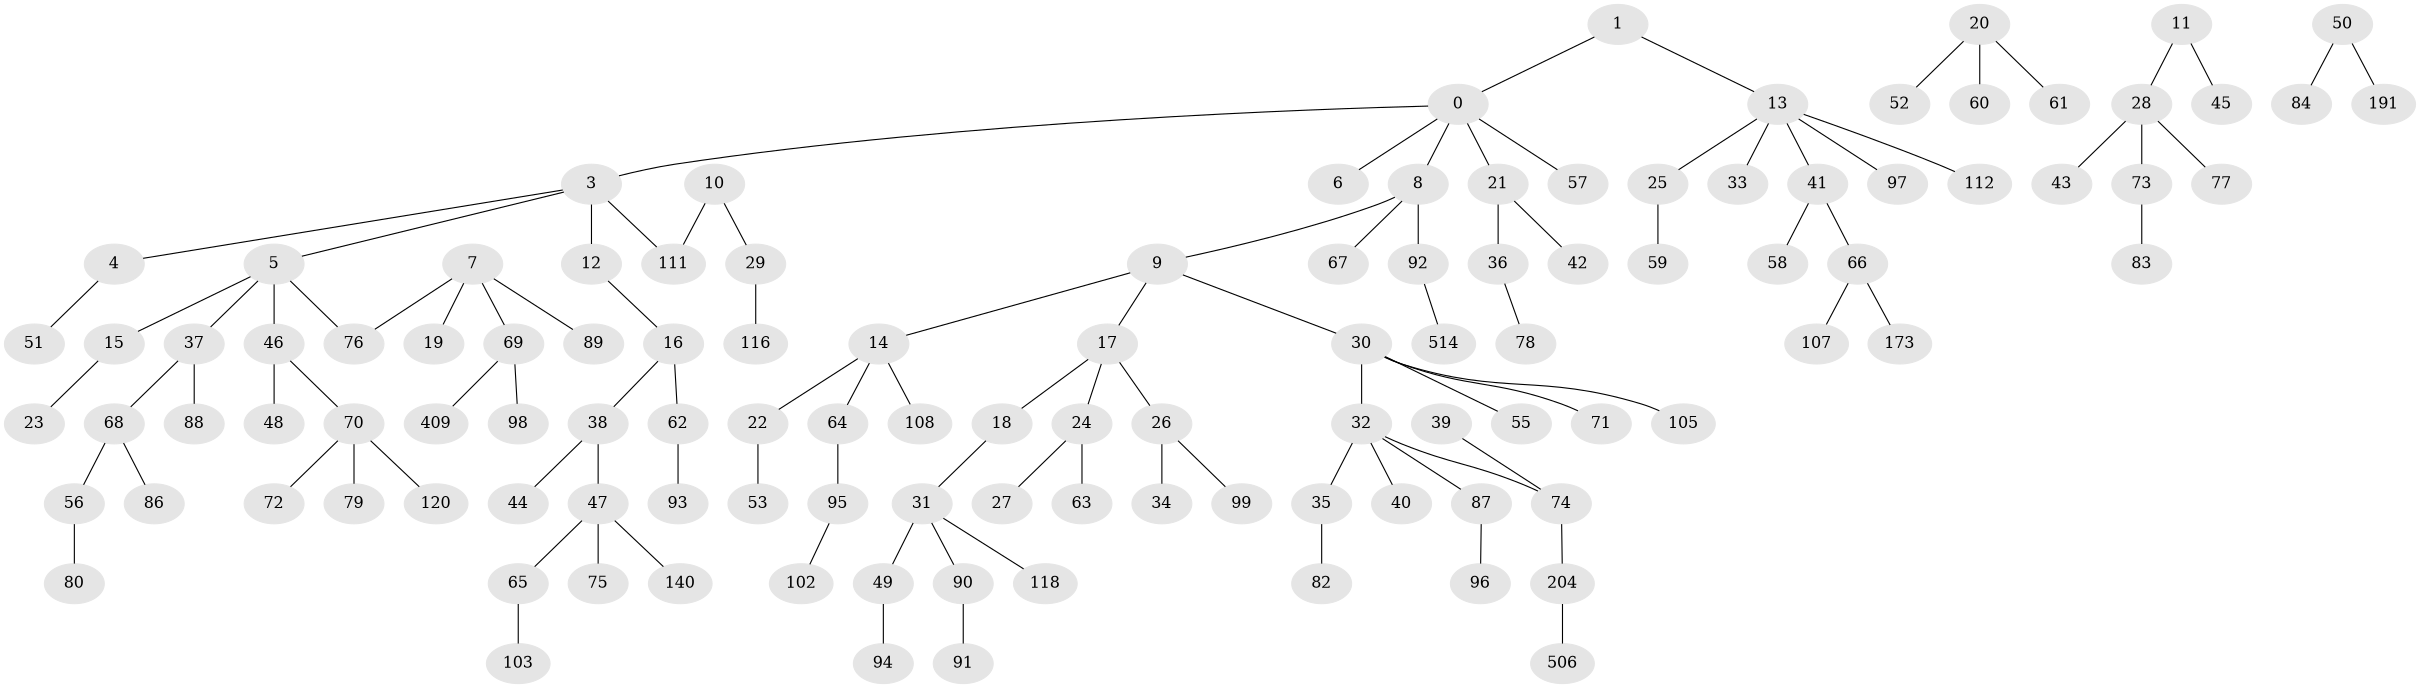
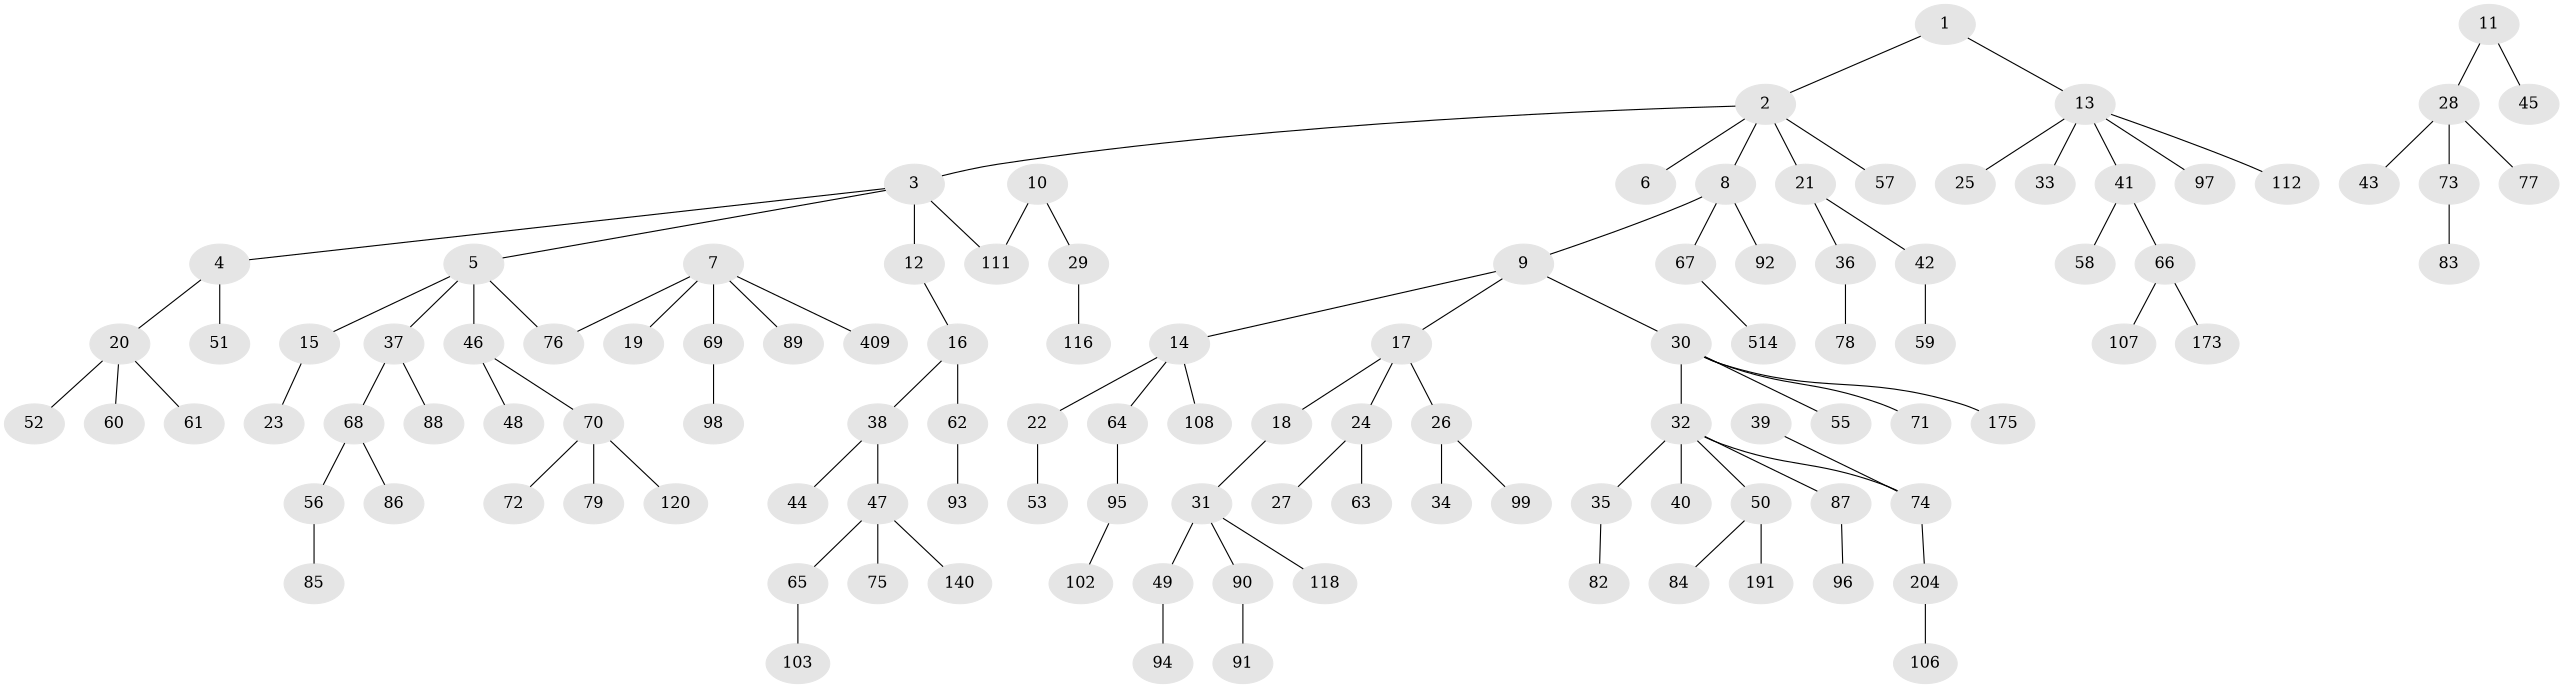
node "0": label "0" -> "2"
edge "25" -- "59": now "42" -- "59"
edge "4" -- "20": added
edge "92" -- "514": now "67" -- "514"
edge "69" -- "409": now "7" -- "409"
node "105": label "105" -> "175"
edge "32" -- "50": added
node "80": label "80" -> "85"
node "506": label "506" -> "106"
